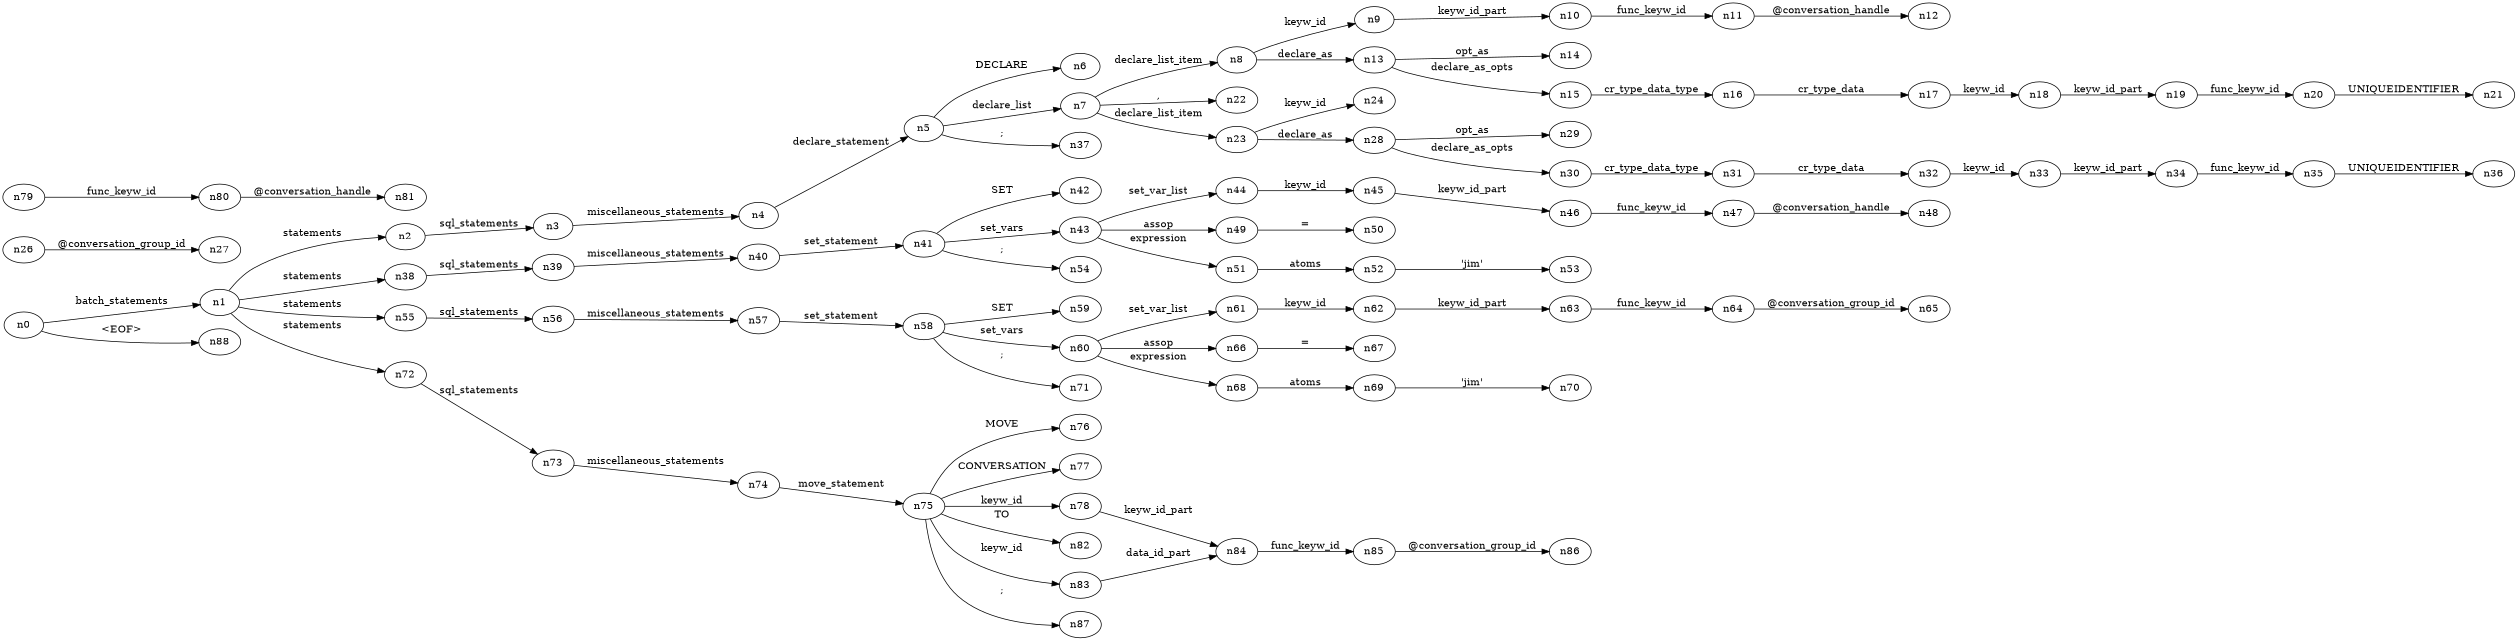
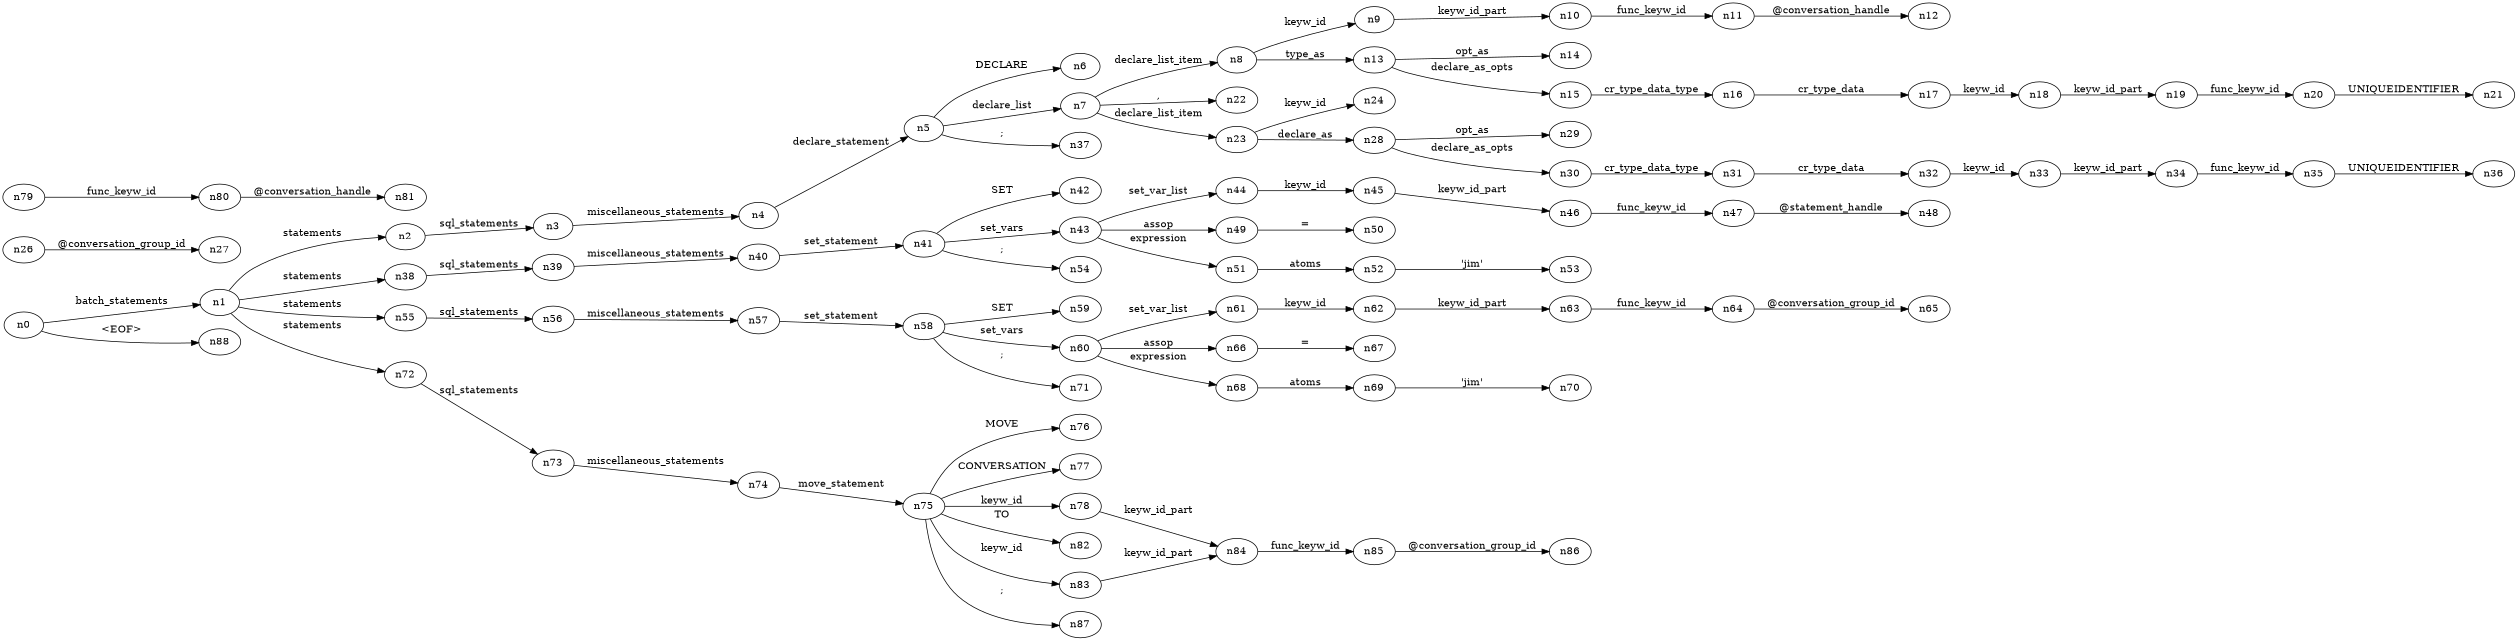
edge "n8" -> "n13": label "declare_as" -> "type_as"
edge "n47" -> "n48": label "@conversation_handle" -> "@statement_handle"
edge "n83" -> "n84": label "data_id_part" -> "keyw_id_part"
